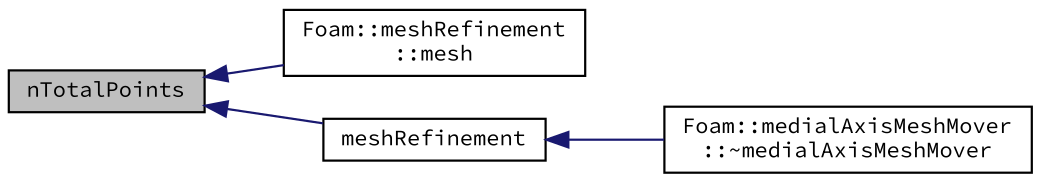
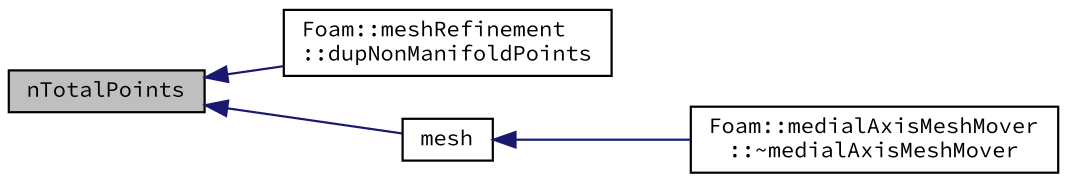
node "Foam::meshRefinement ::mesh": label "Foam::meshRefinement ::mesh" -> "Foam::meshRefinement ::dupNonManifoldPoints"
node "meshRefinement": label "meshRefinement" -> "mesh"
